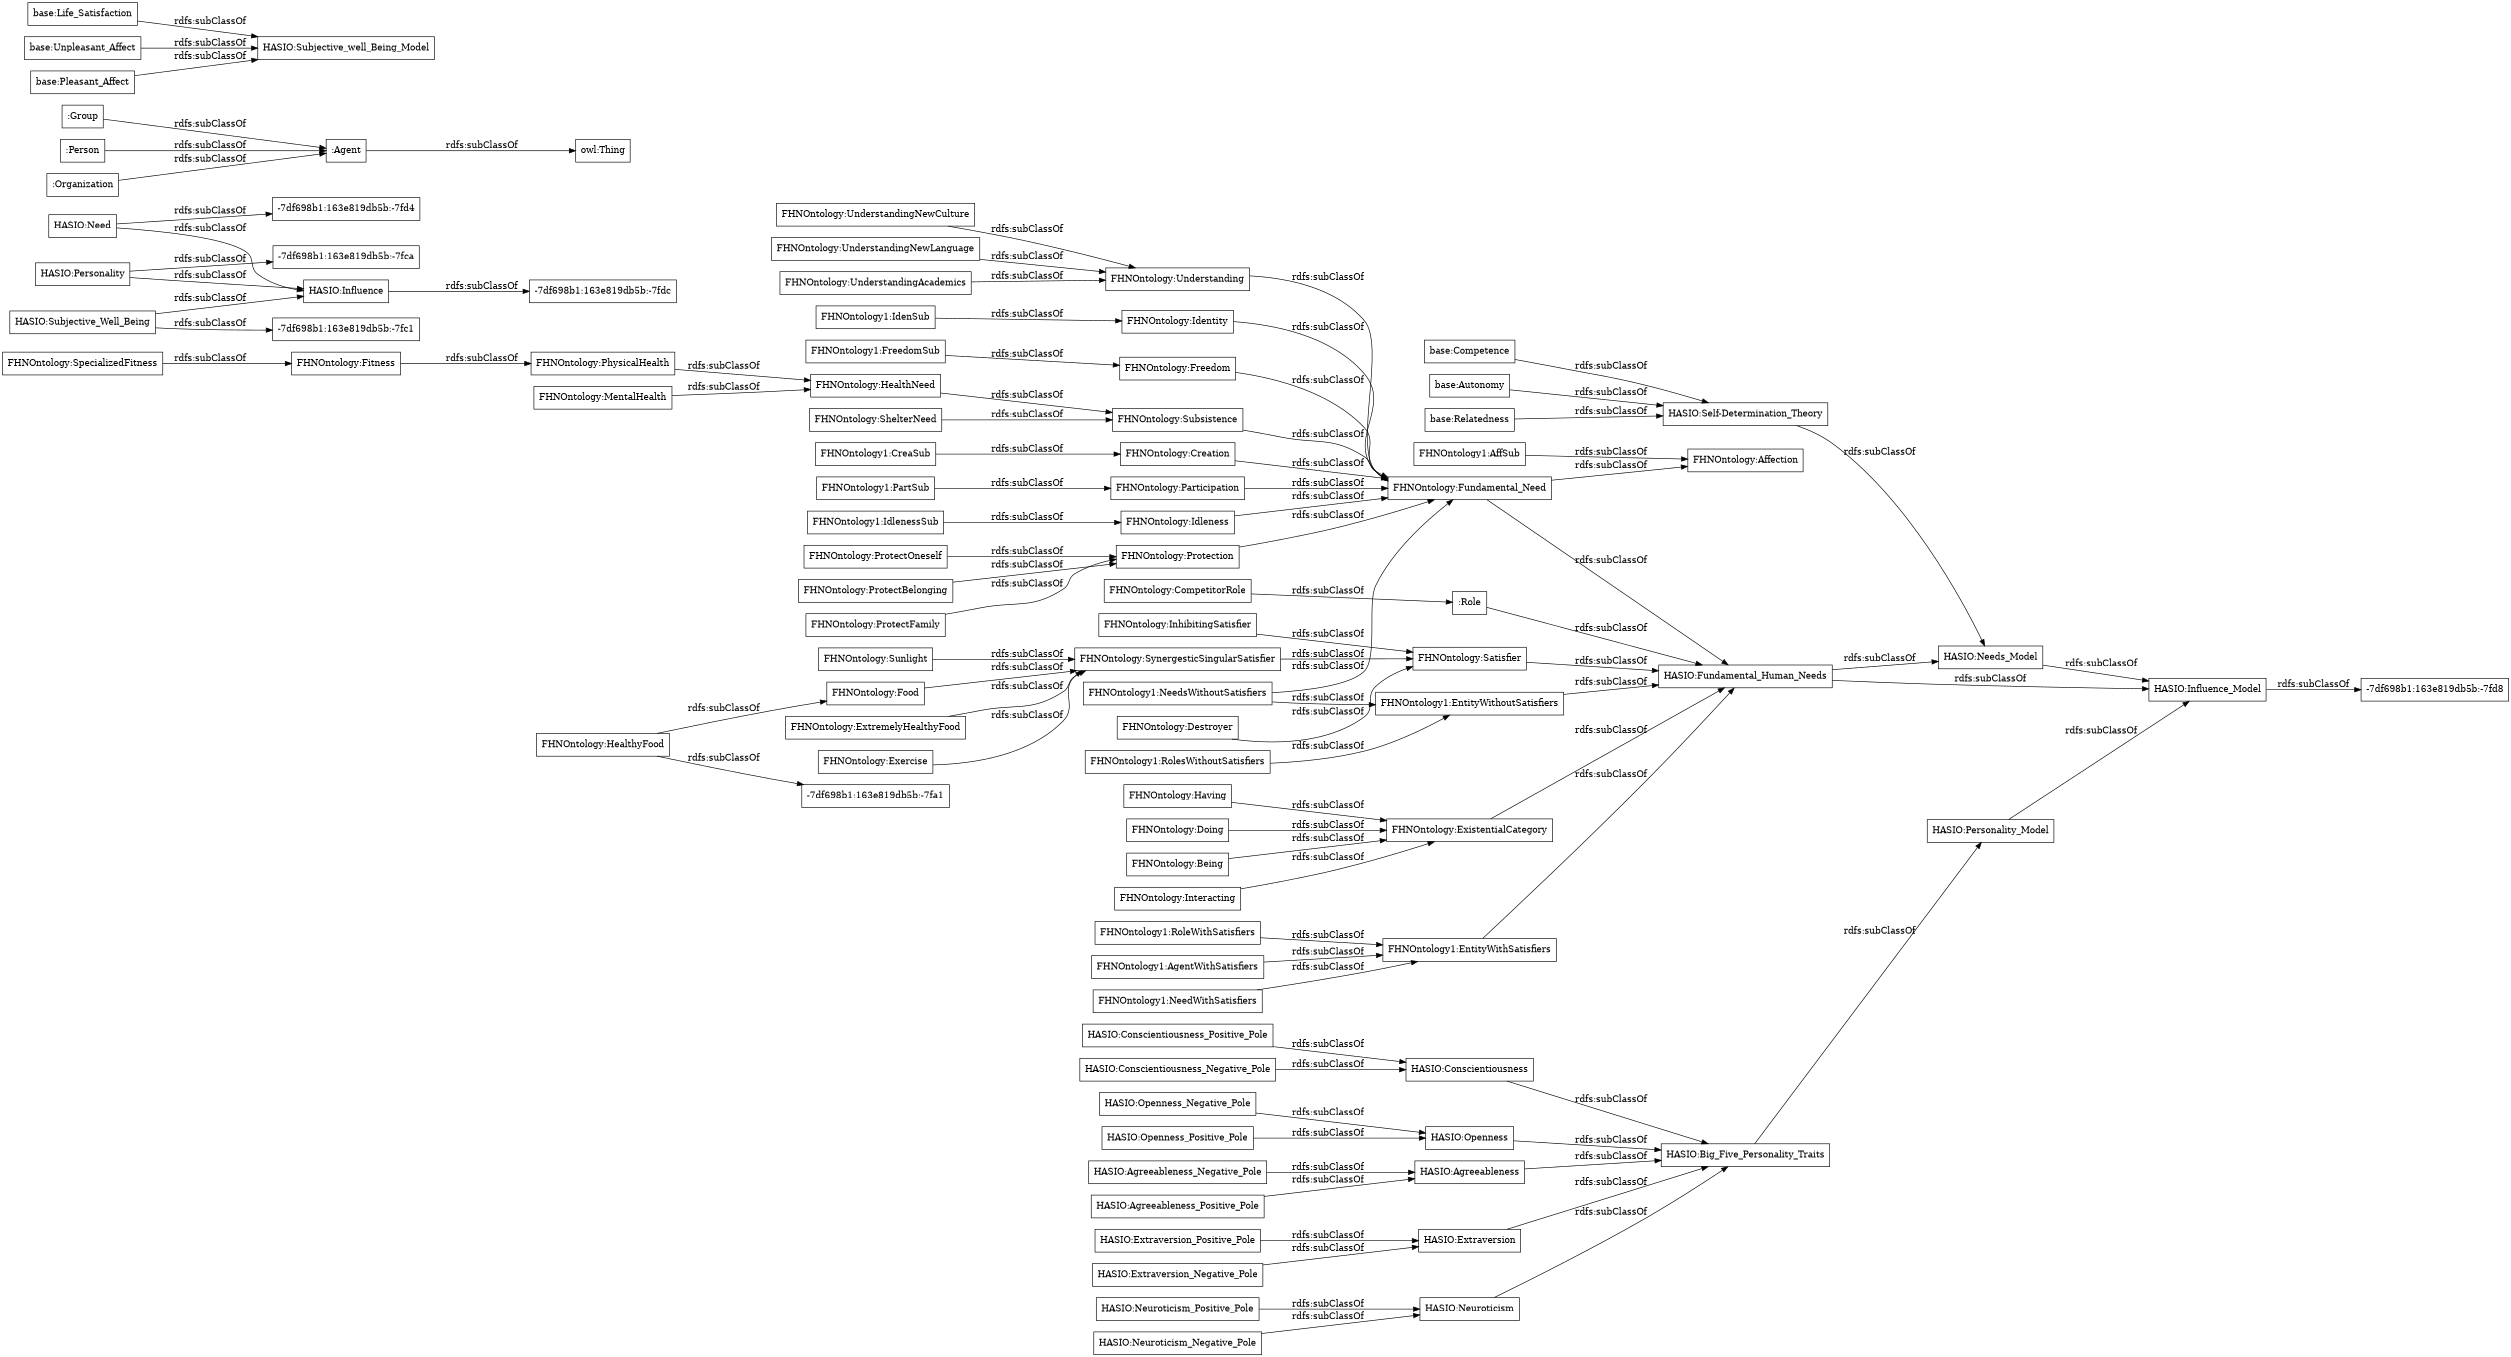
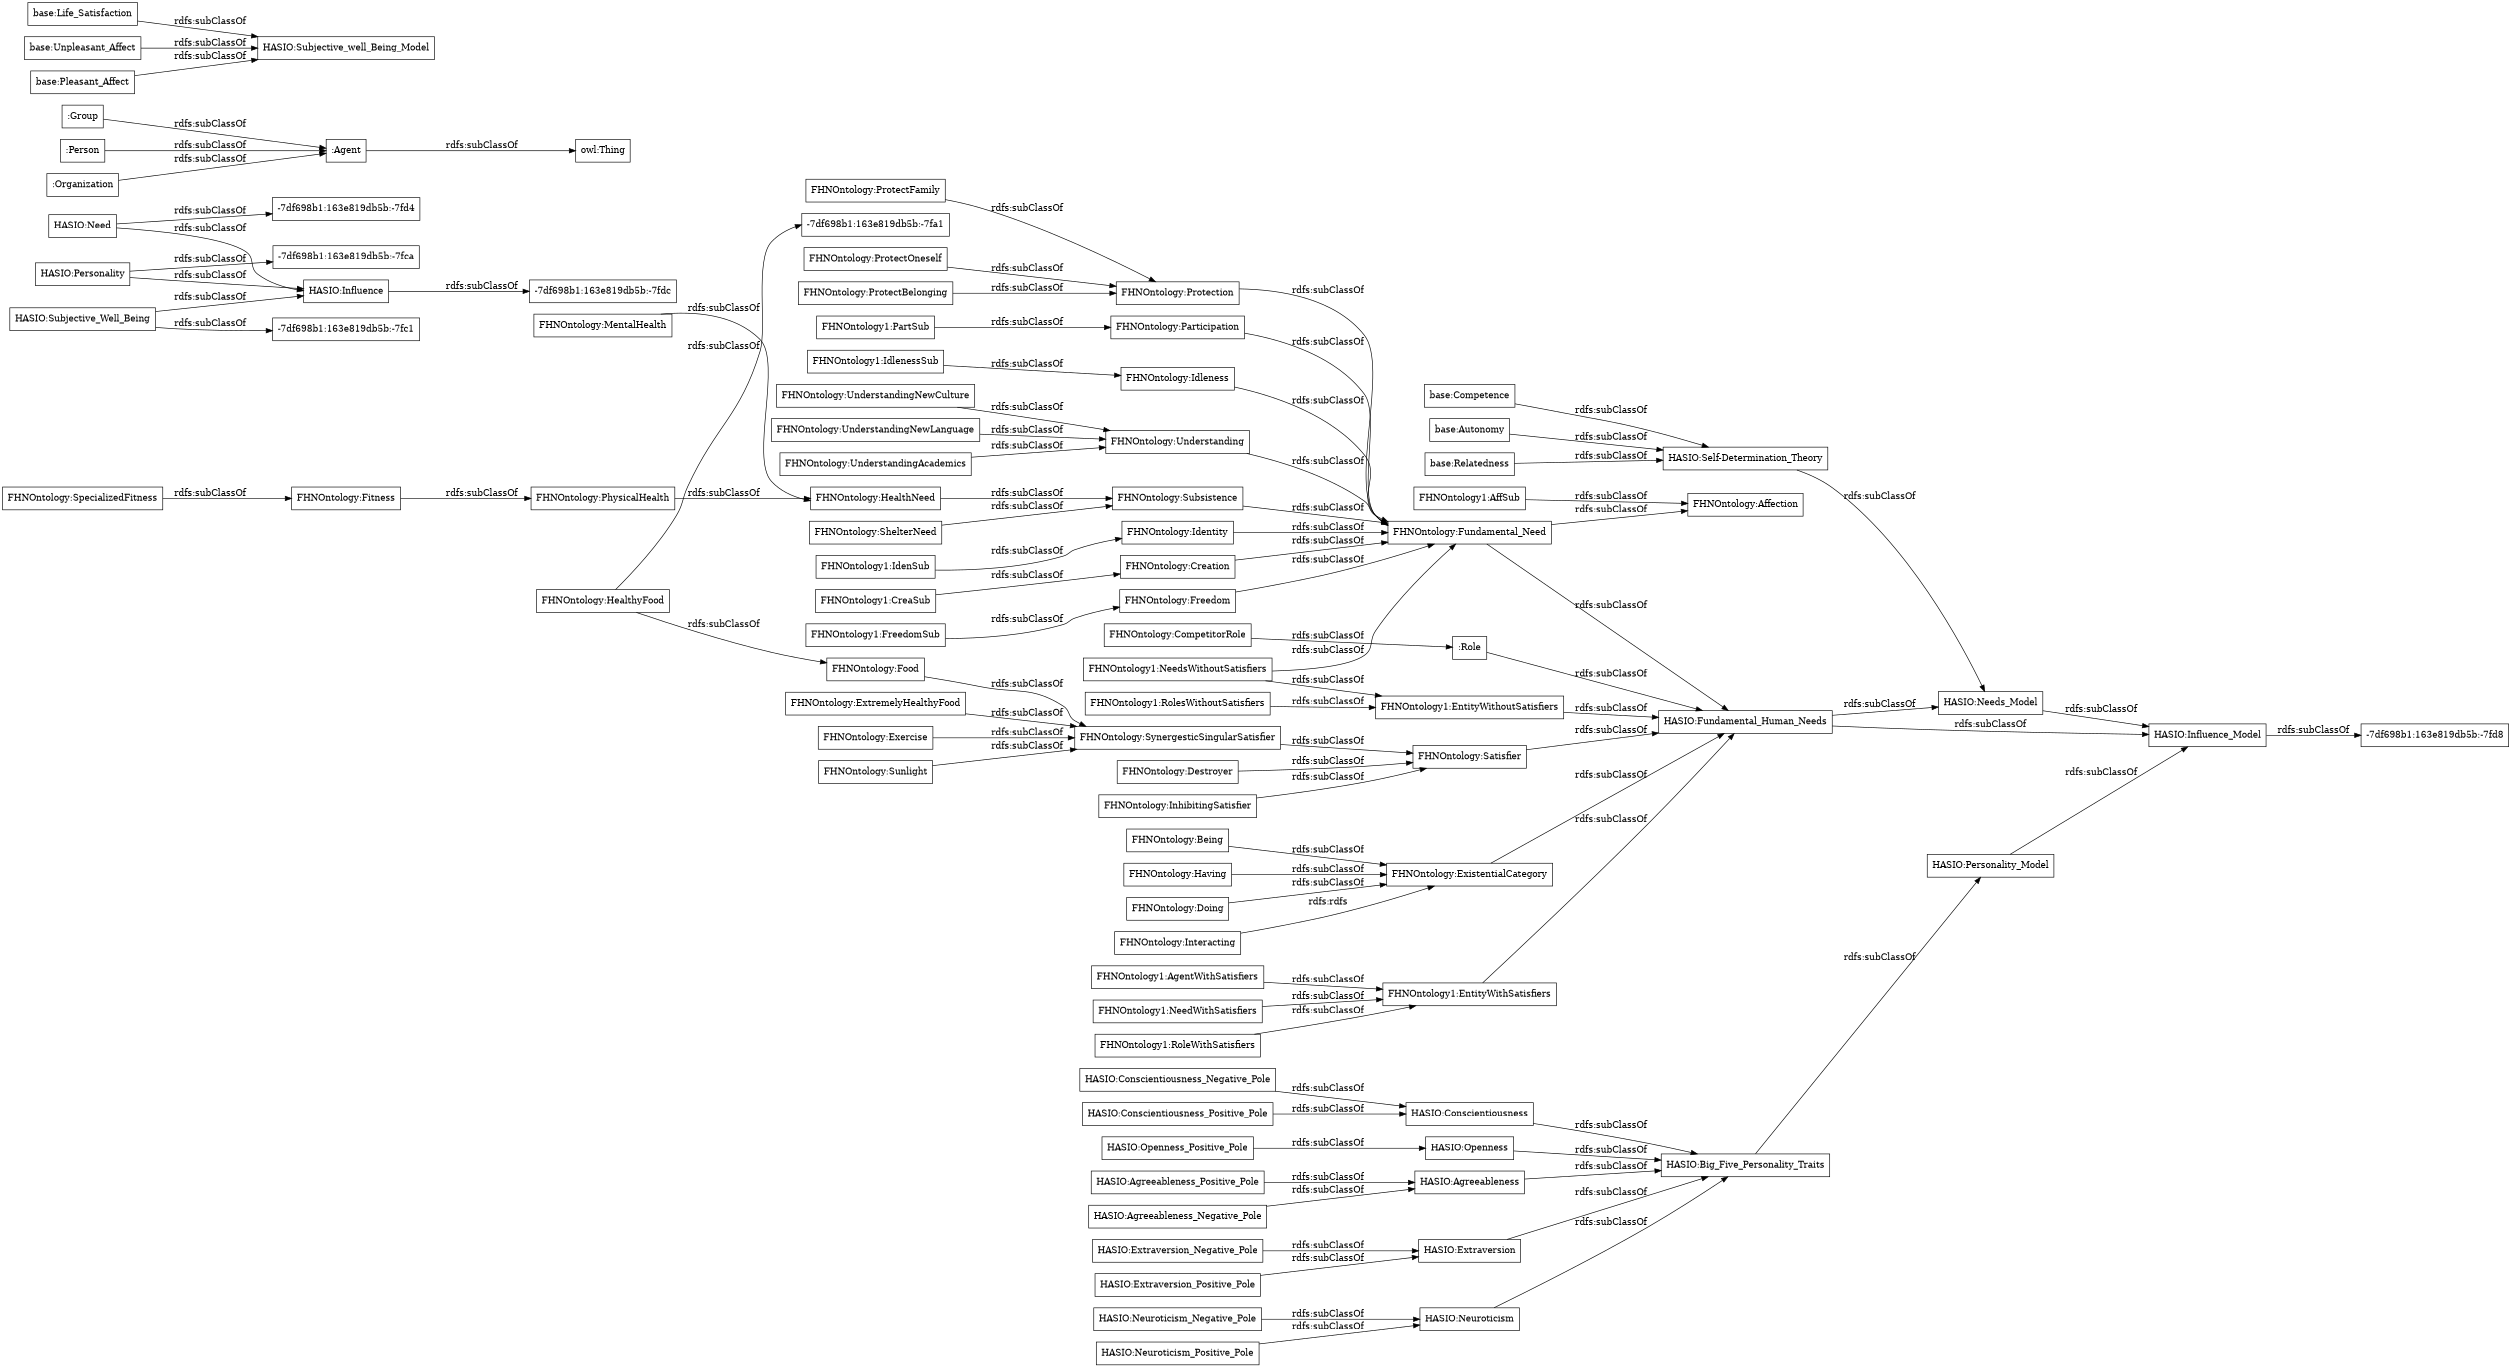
edge "FHNOntology:Interacting" -> "FHNOntology:ExistentialCategory": label "rdfs:subClassOf" -> "rdfs:rdfs"
node "HASIO:Openness_Negative_Pole": removed
